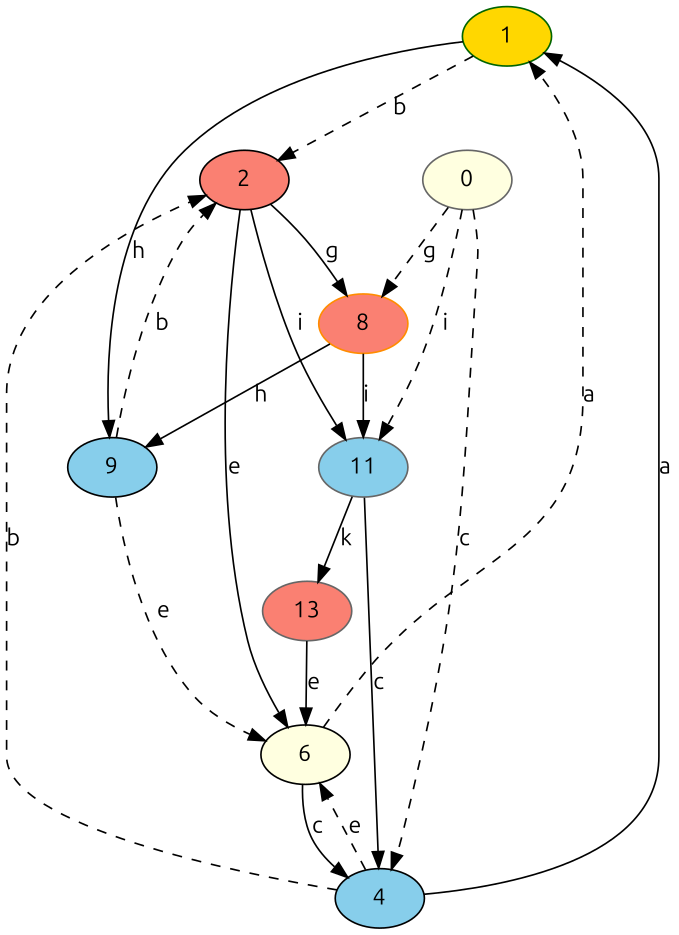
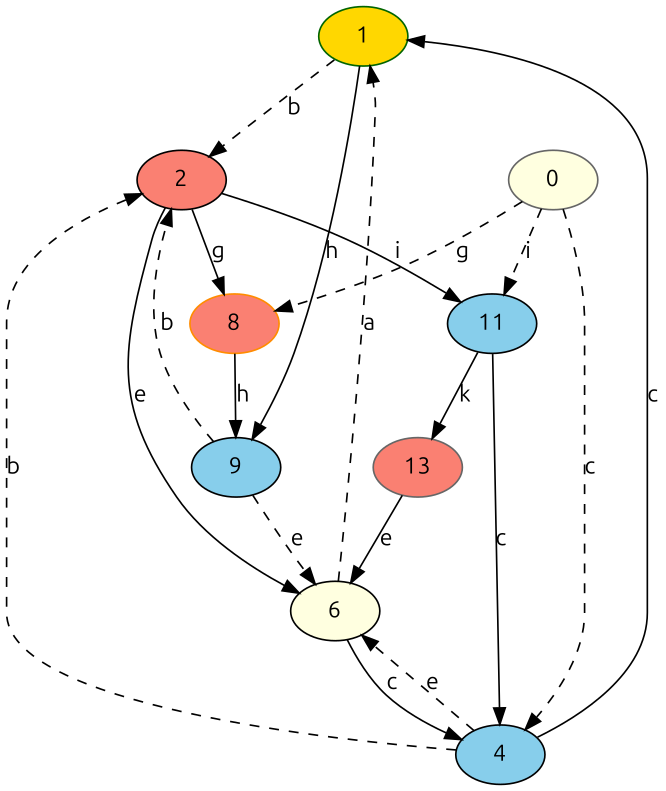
edge "8" -> "11": removed, label "i"
node "11": color gray40 -> black
edge "4" -> "1": label "a" -> "c"
